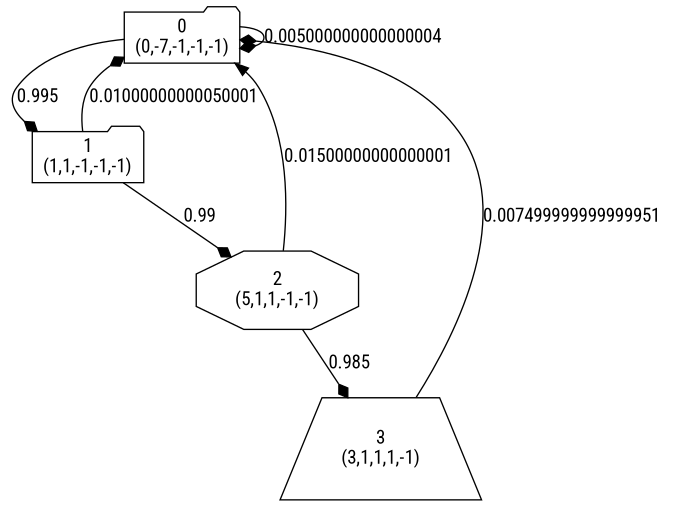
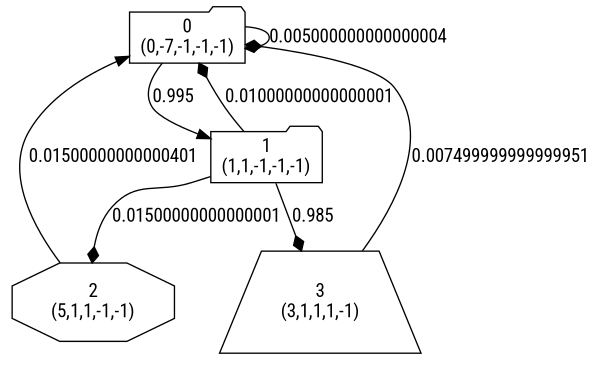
edge "0 (0,-7,-1,-1,-1)" -> "1 (1,1,-1,-1,-1)": arrowhead diamond -> normal
edge "1 (1,1,-1,-1,-1)" -> "0 (0,-7,-1,-1,-1)": label "0.01000000000050001" -> "0.01000000000000001"
edge "2 (5,1,1,-1,-1)" -> "0 (0,-7,-1,-1,-1)": label "0.01500000000000001" -> "0.01500000000000401"
edge "1 (1,1,-1,-1,-1)" -> "2 (5,1,1,-1,-1)": label "0.99" -> "0.01500000000000001"
edge "2 (5,1,1,-1,-1)" -> "3 (3,1,1,1,-1)": now "1 (1,1,-1,-1,-1)" -> "3 (3,1,1,1,-1)"
